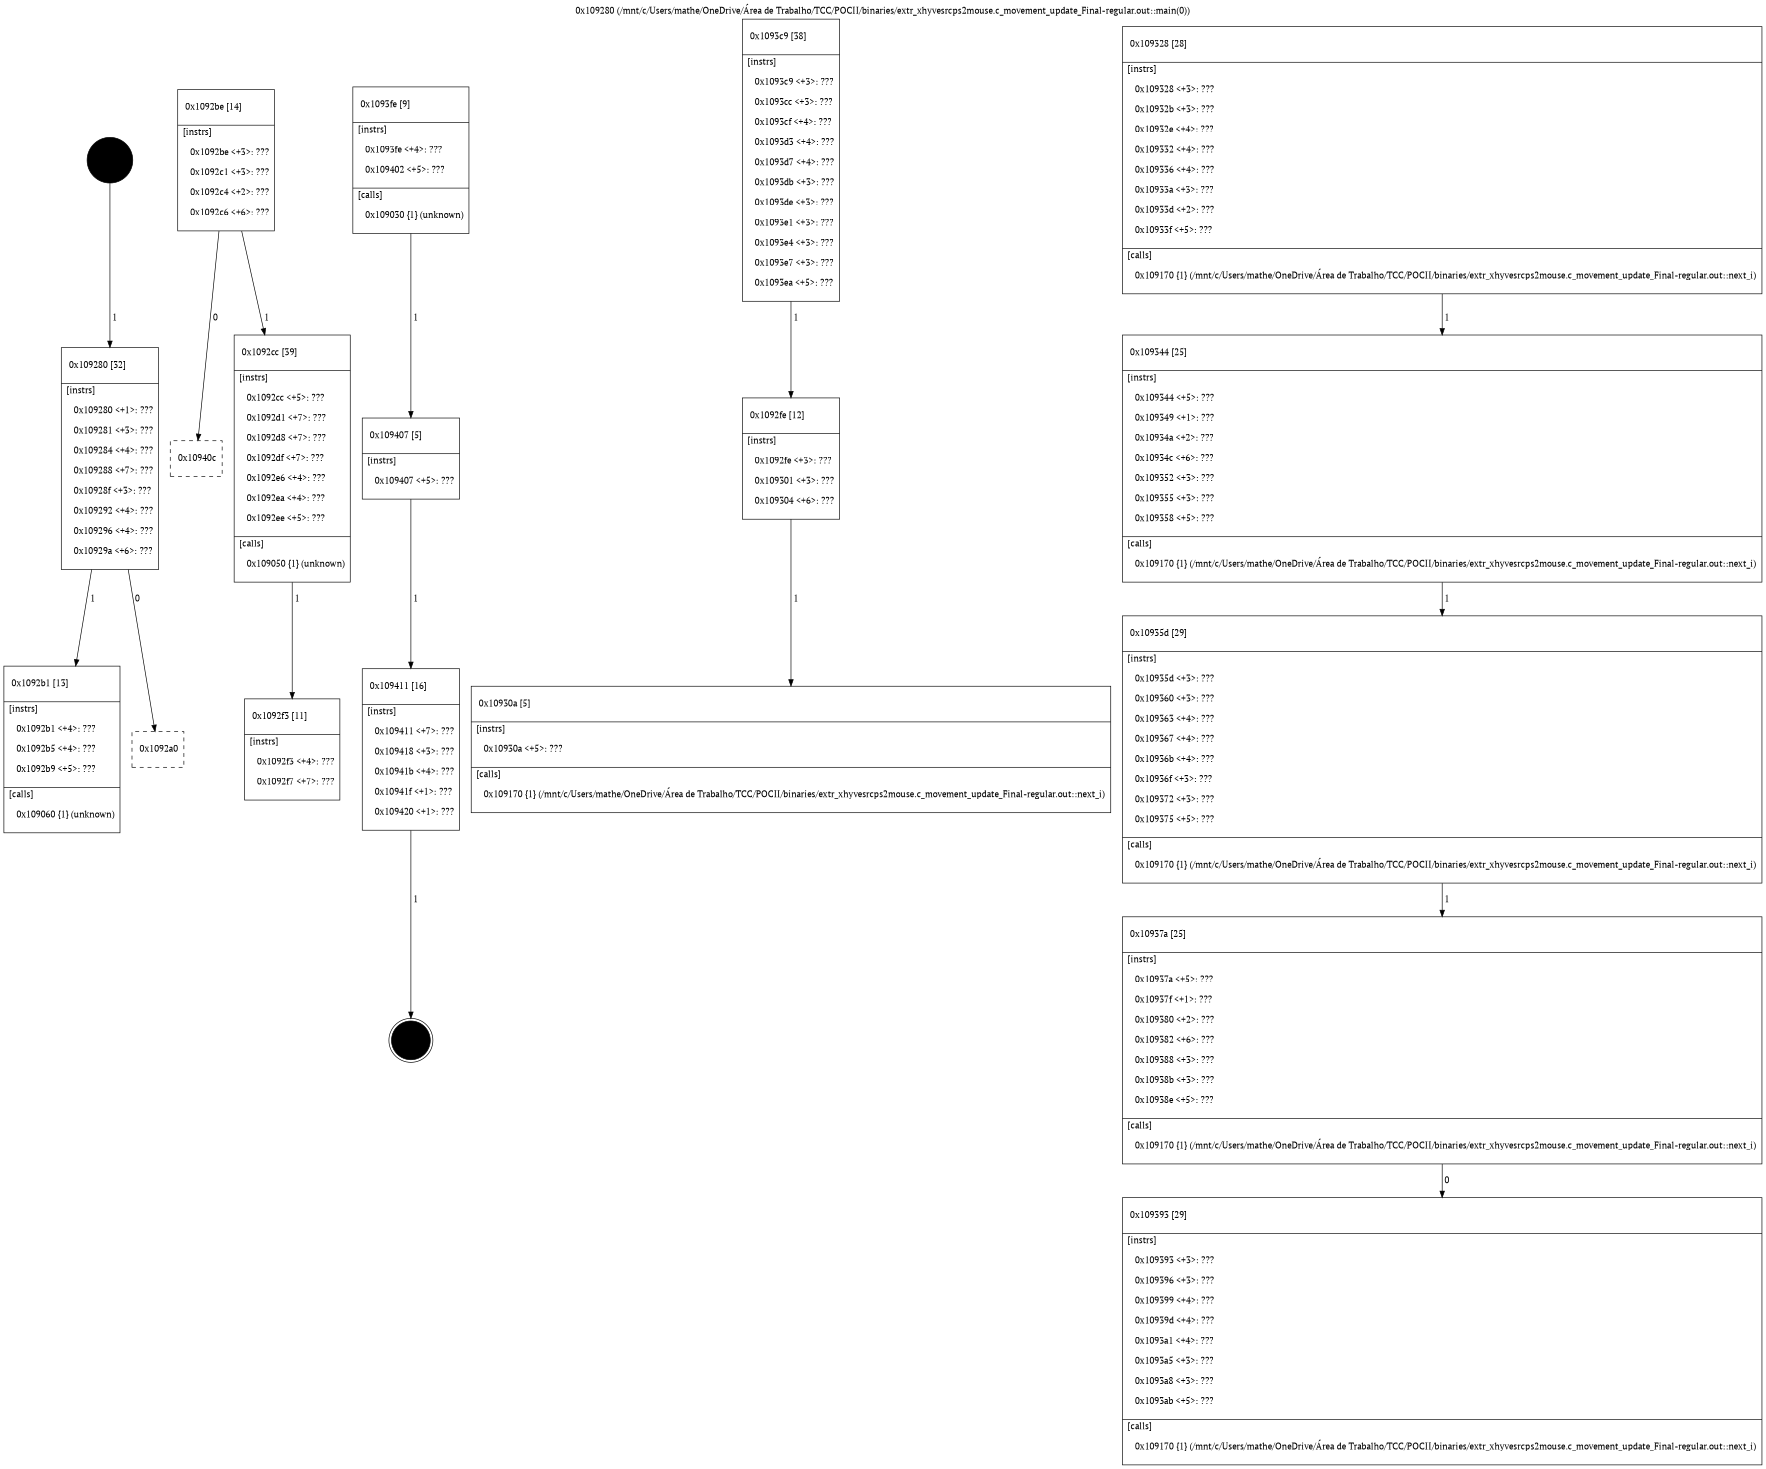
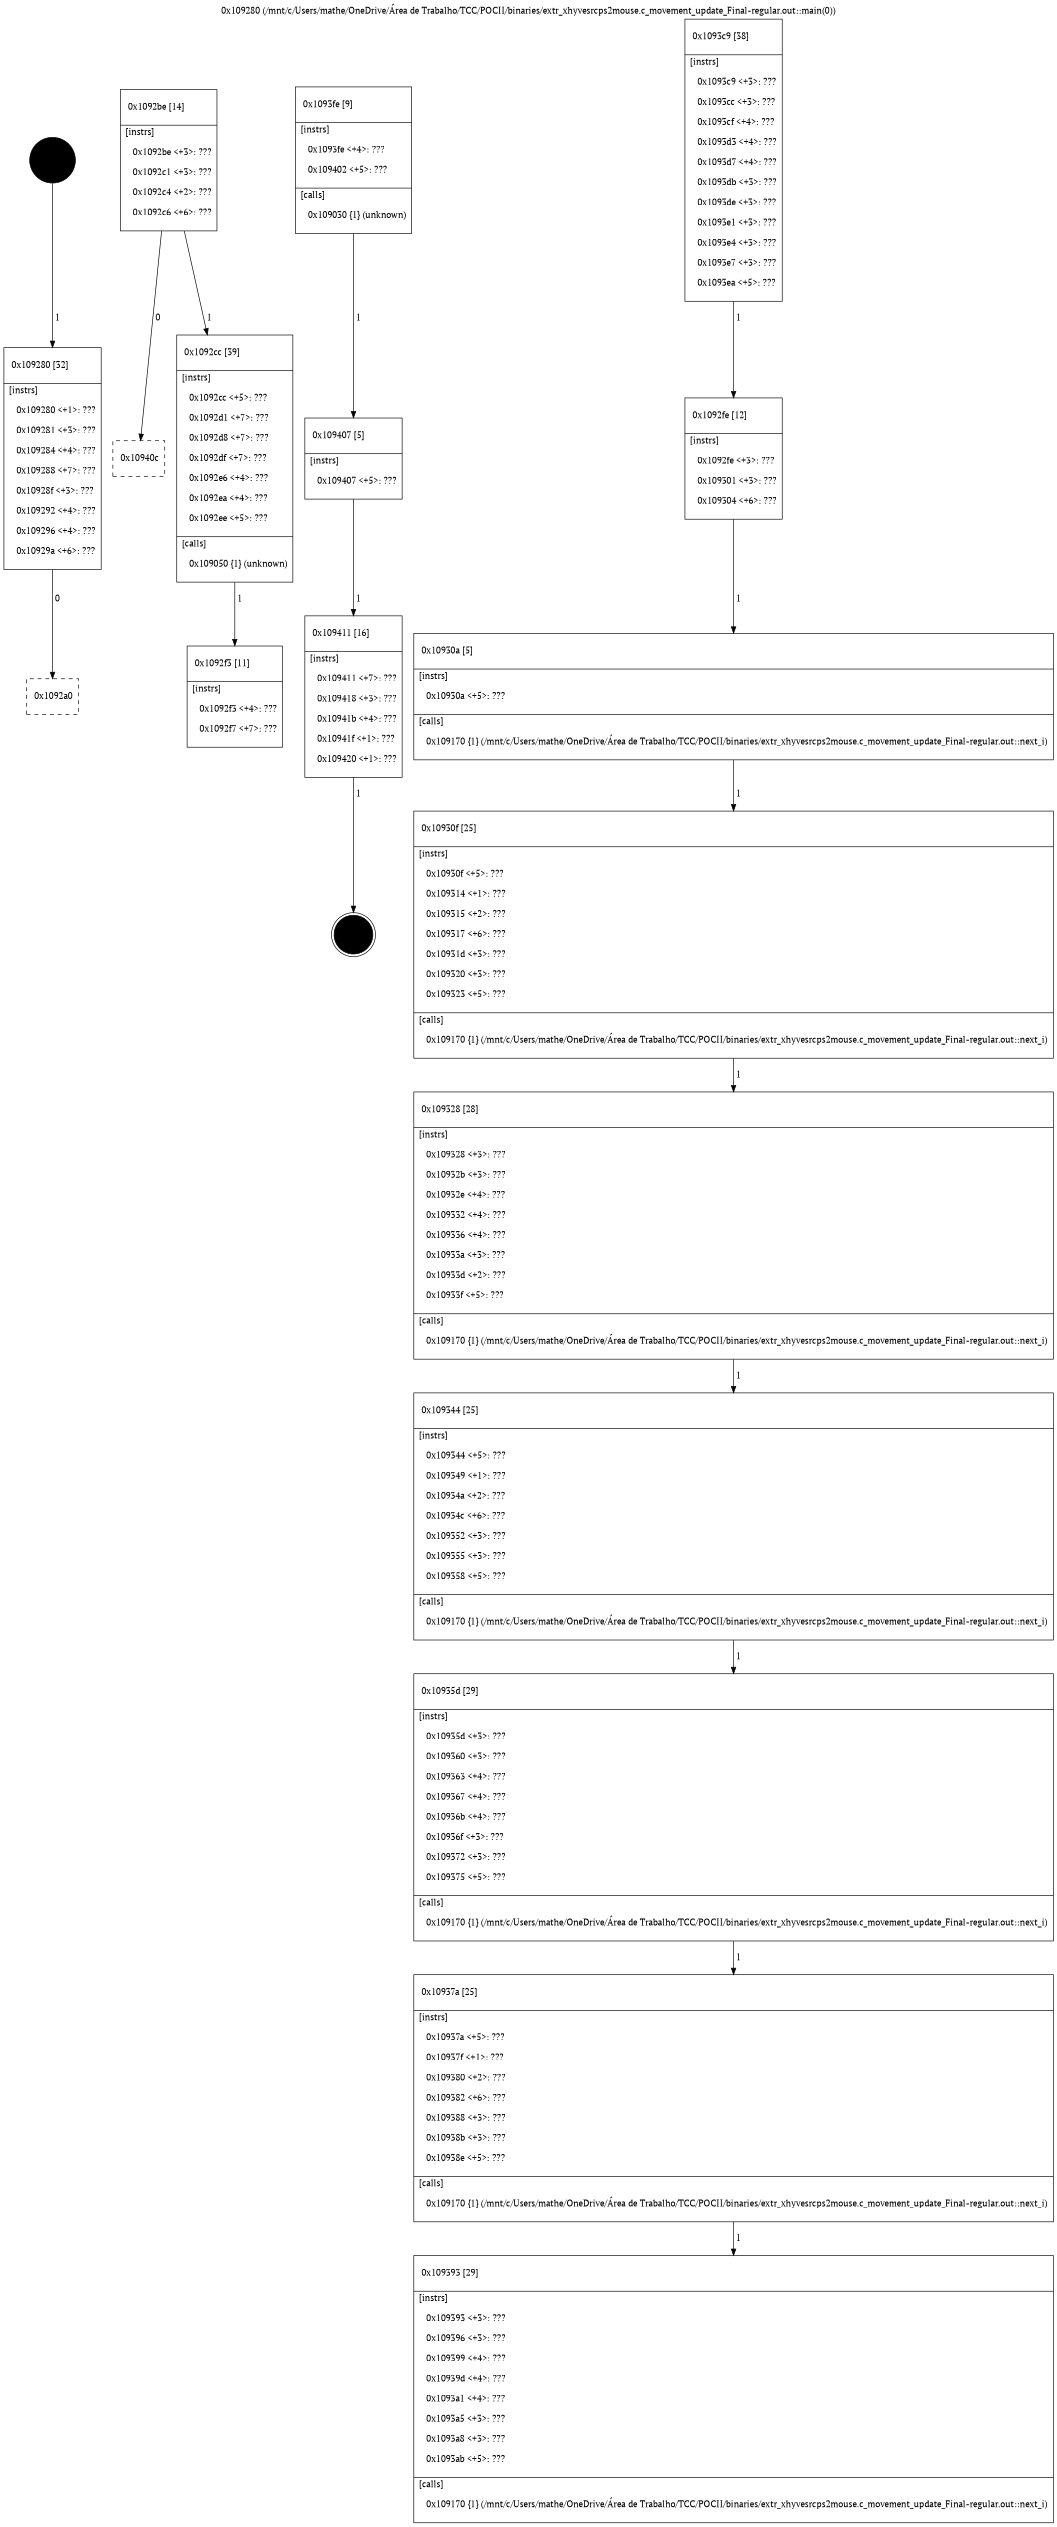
node "0x1092b1 [13]": removed
node "0x10930f [25]": added
edge "0x10937a [25]" -> "0x109393 [29]": label " 0" -> " 1"
